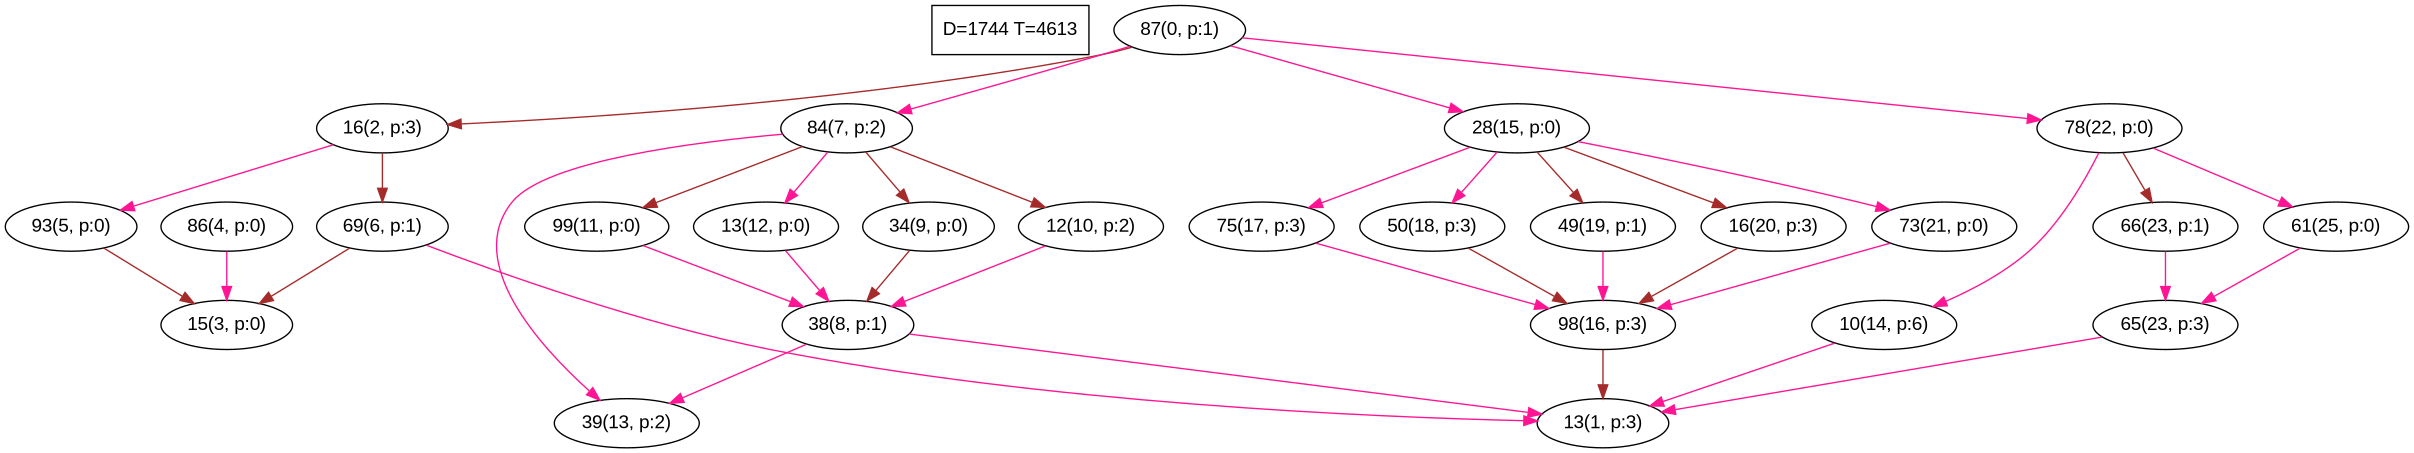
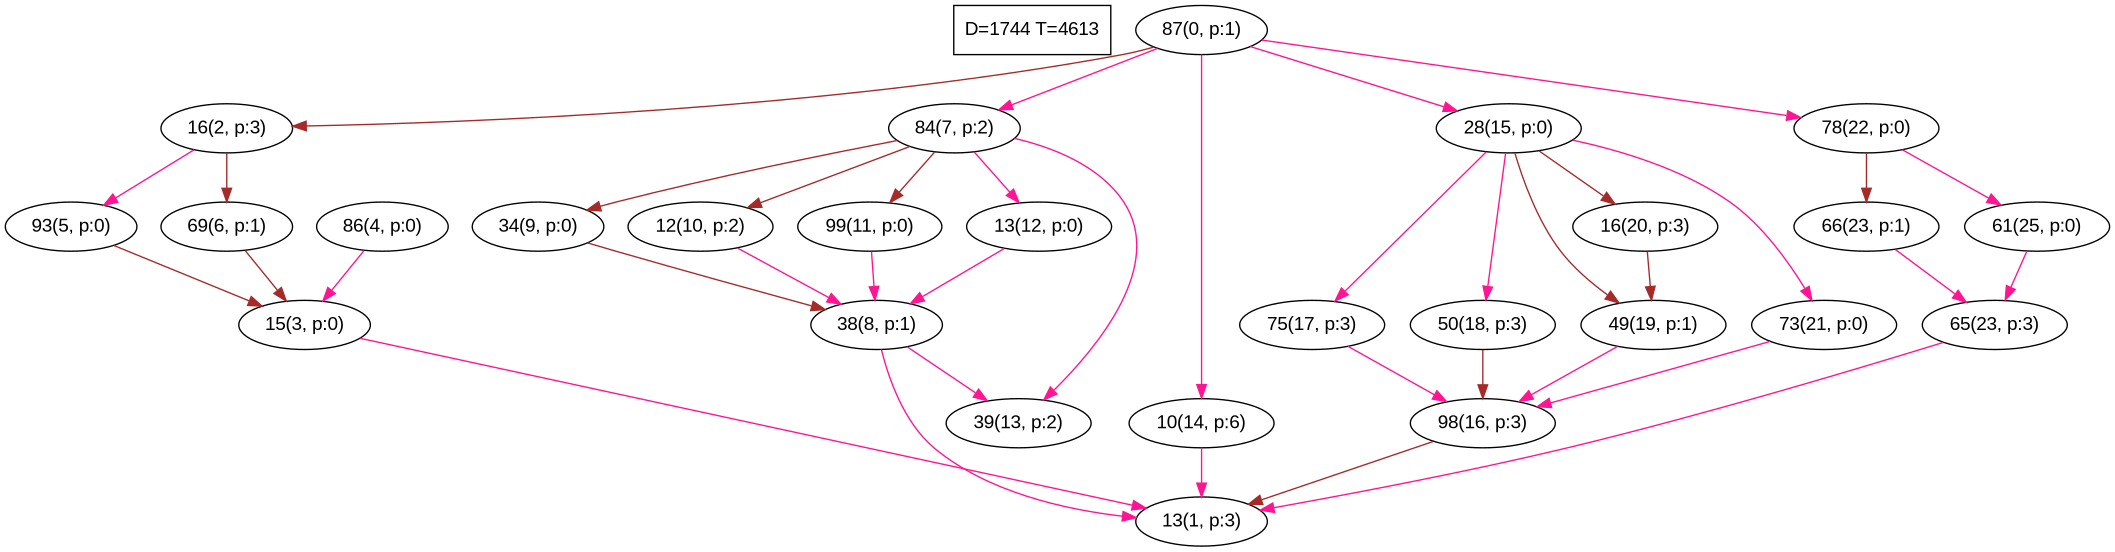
edge "78(22, p:0)" -> "10(14, p:6)": now "87(0, p:1)" -> "10(14, p:6)"
edge "16(20, p:3)" -> "98(16, p:3)": now "16(20, p:3)" -> "49(19, p:1)"
edge "69(6, p:1)" -> "13(1, p:3)": now "15(3, p:0)" -> "13(1, p:3)"
